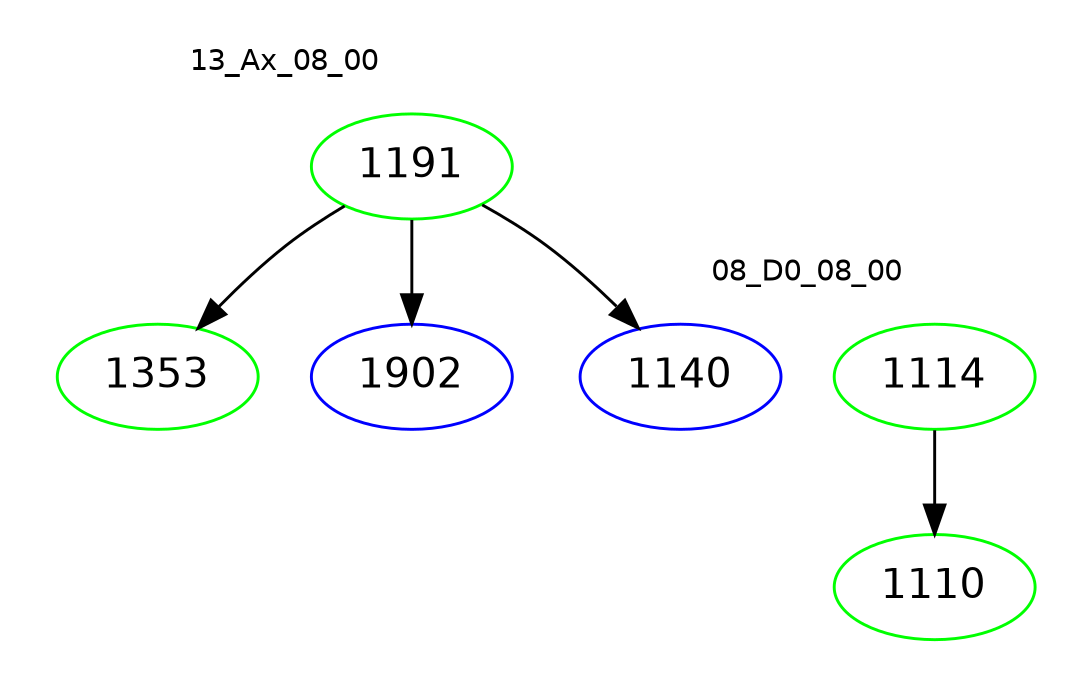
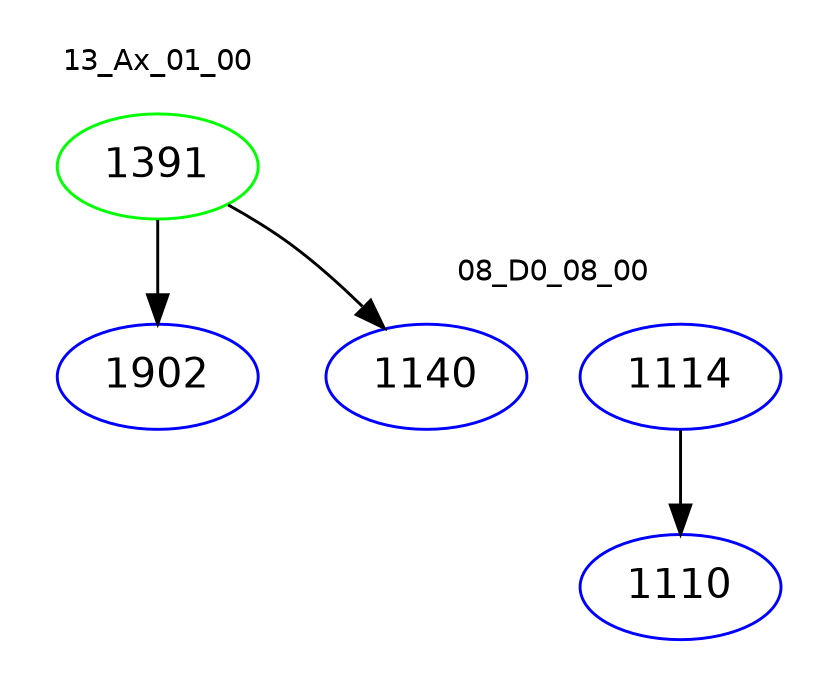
cluster "13_Ax_08_00": label "13_Ax_08_00" -> "13_Ax_01_00"
node "1191": label "1191" -> "1391"
node "1353": removed
node "1114": color green -> blue
node "1110": color green -> blue
